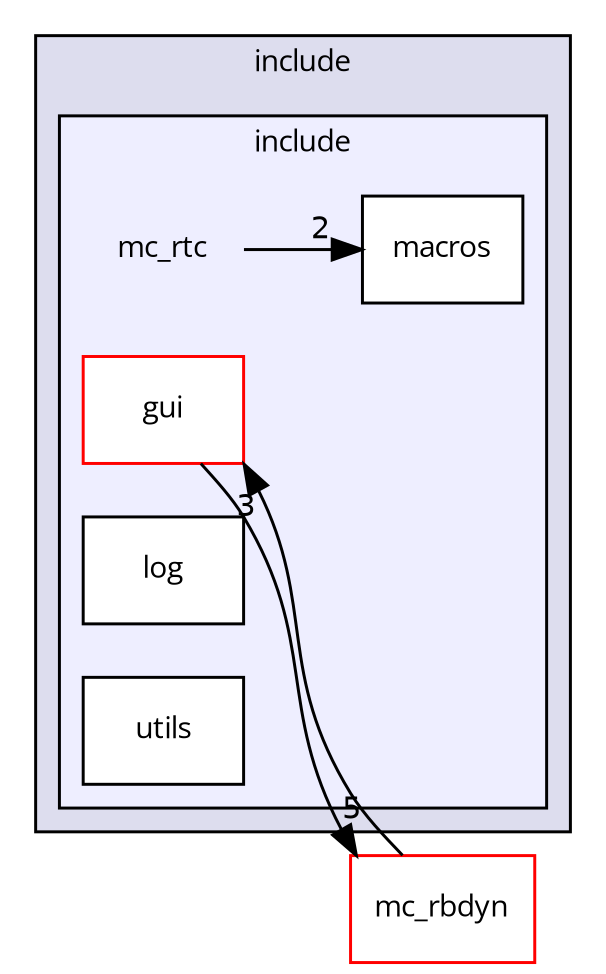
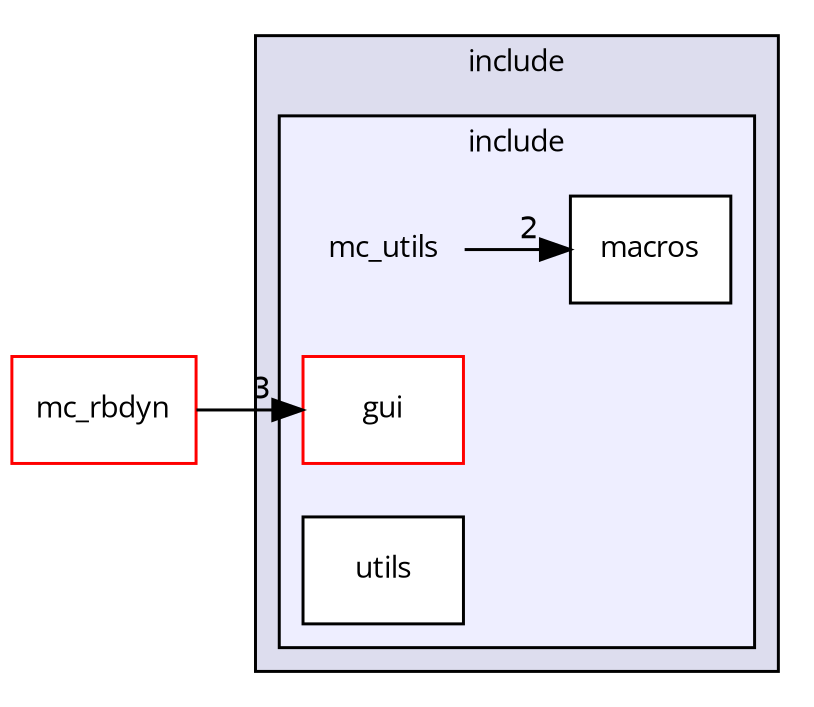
node "mc_rtc": label "mc_rtc" -> "mc_utils"
edge "gui" -> "mc_rbdyn": removed
node "log": removed
